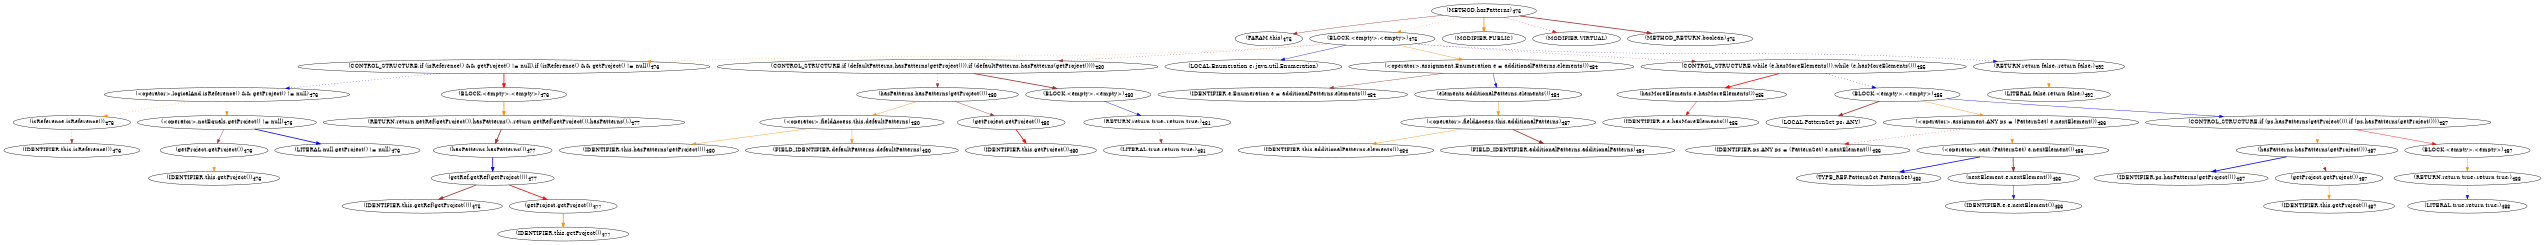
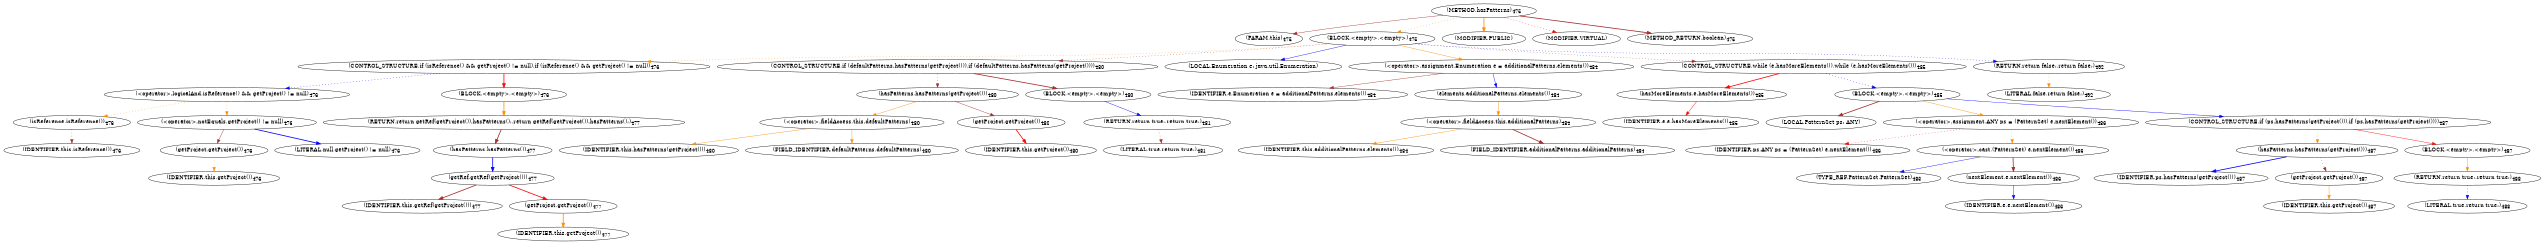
node "(<operator>.fieldAccess,this.additionalPatterns)": text "487" -> "484"
edge "(<operator>.cast,(PatternSet) e.nextElement())" -> "(TYPE_REF,PatternSet,PatternSet)": style bold -> solid
node "(IDENTIFIER,this,getRef(getProject()))": text "475" -> "477"
